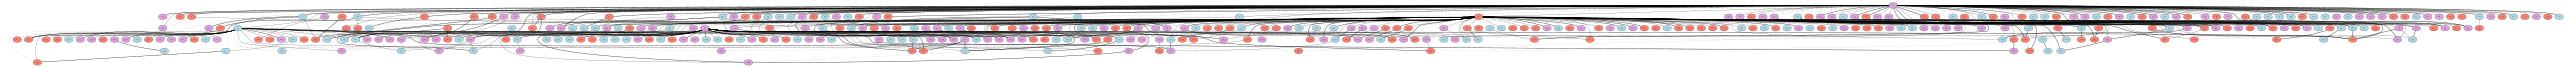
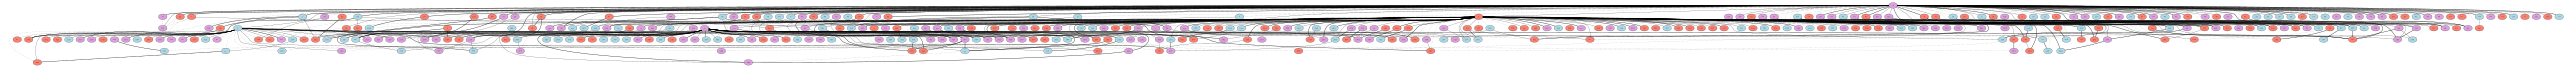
edge "0" -- "14": style solid -> dotted
edge "2" -- "224": style solid -> bold
edge "2" -- "286": style dotted -> bold
edge "0" -- "73": now "122" -- "73"
node "206": fillcolor salmon -> lightblue
node "177": removed
node "158": fillcolor salmon -> plum
edge "4" -- "351": now "4" -- "194"
edge "179" -- "246": now "179" -- "183"
node "18": fillcolor lightblue -> salmon
edge "4" -- "394": style bold -> dotted
